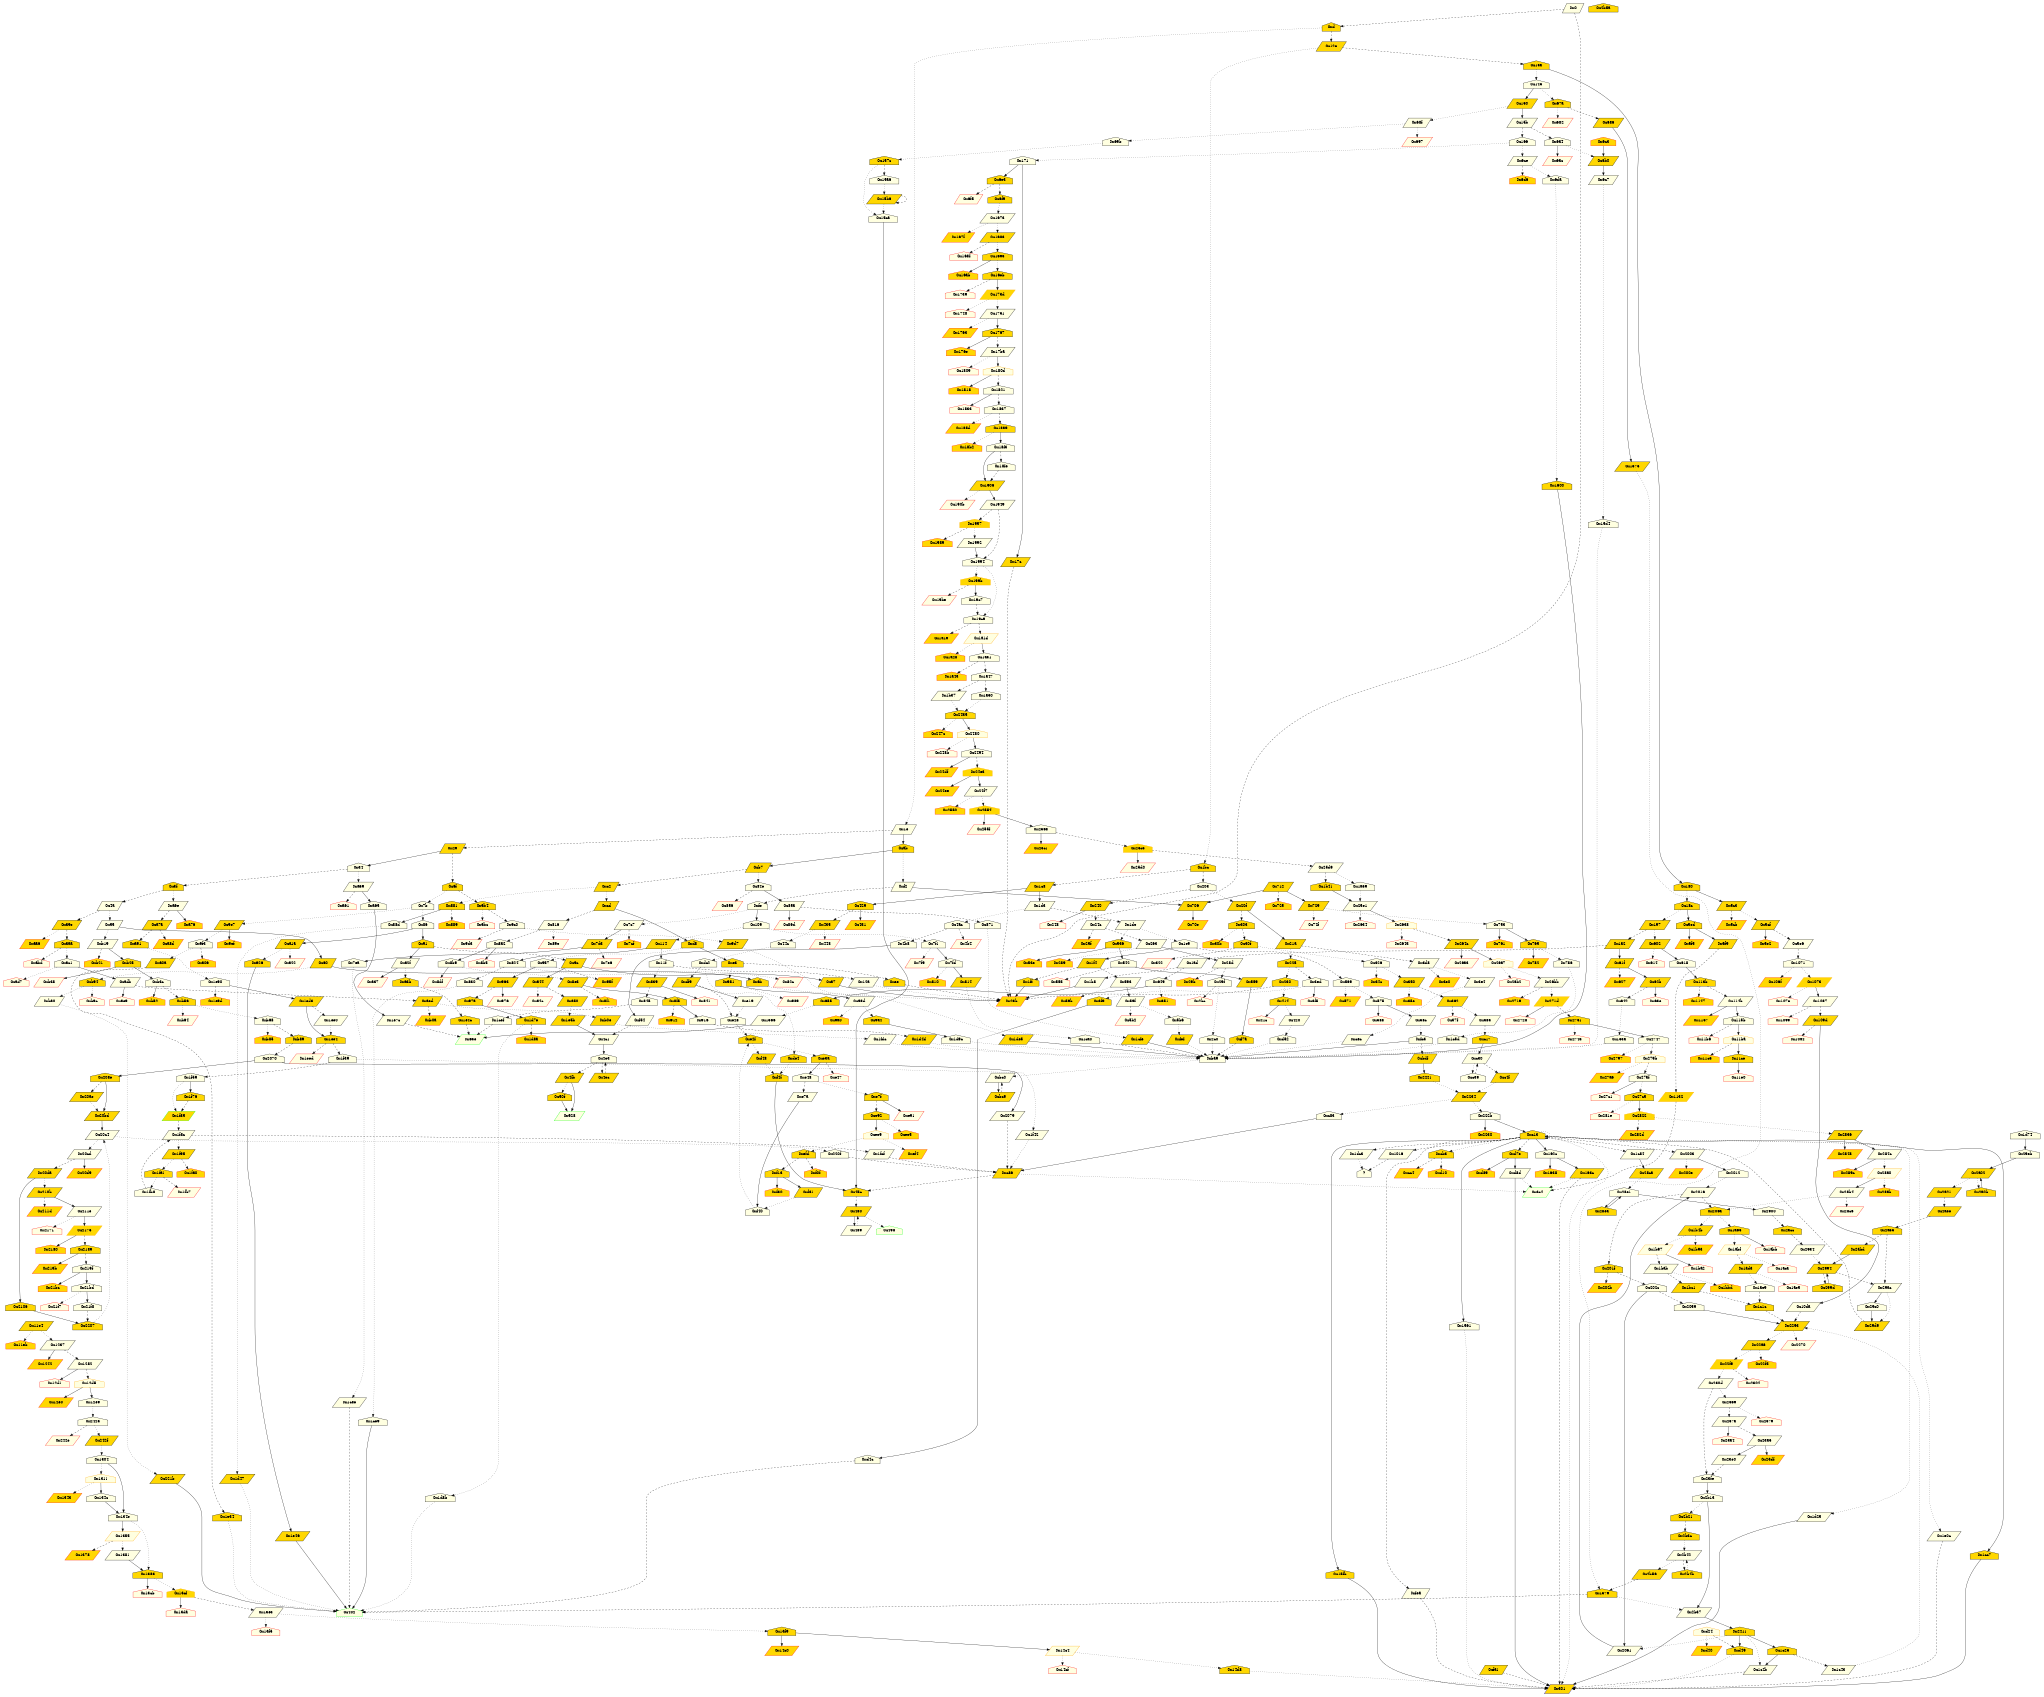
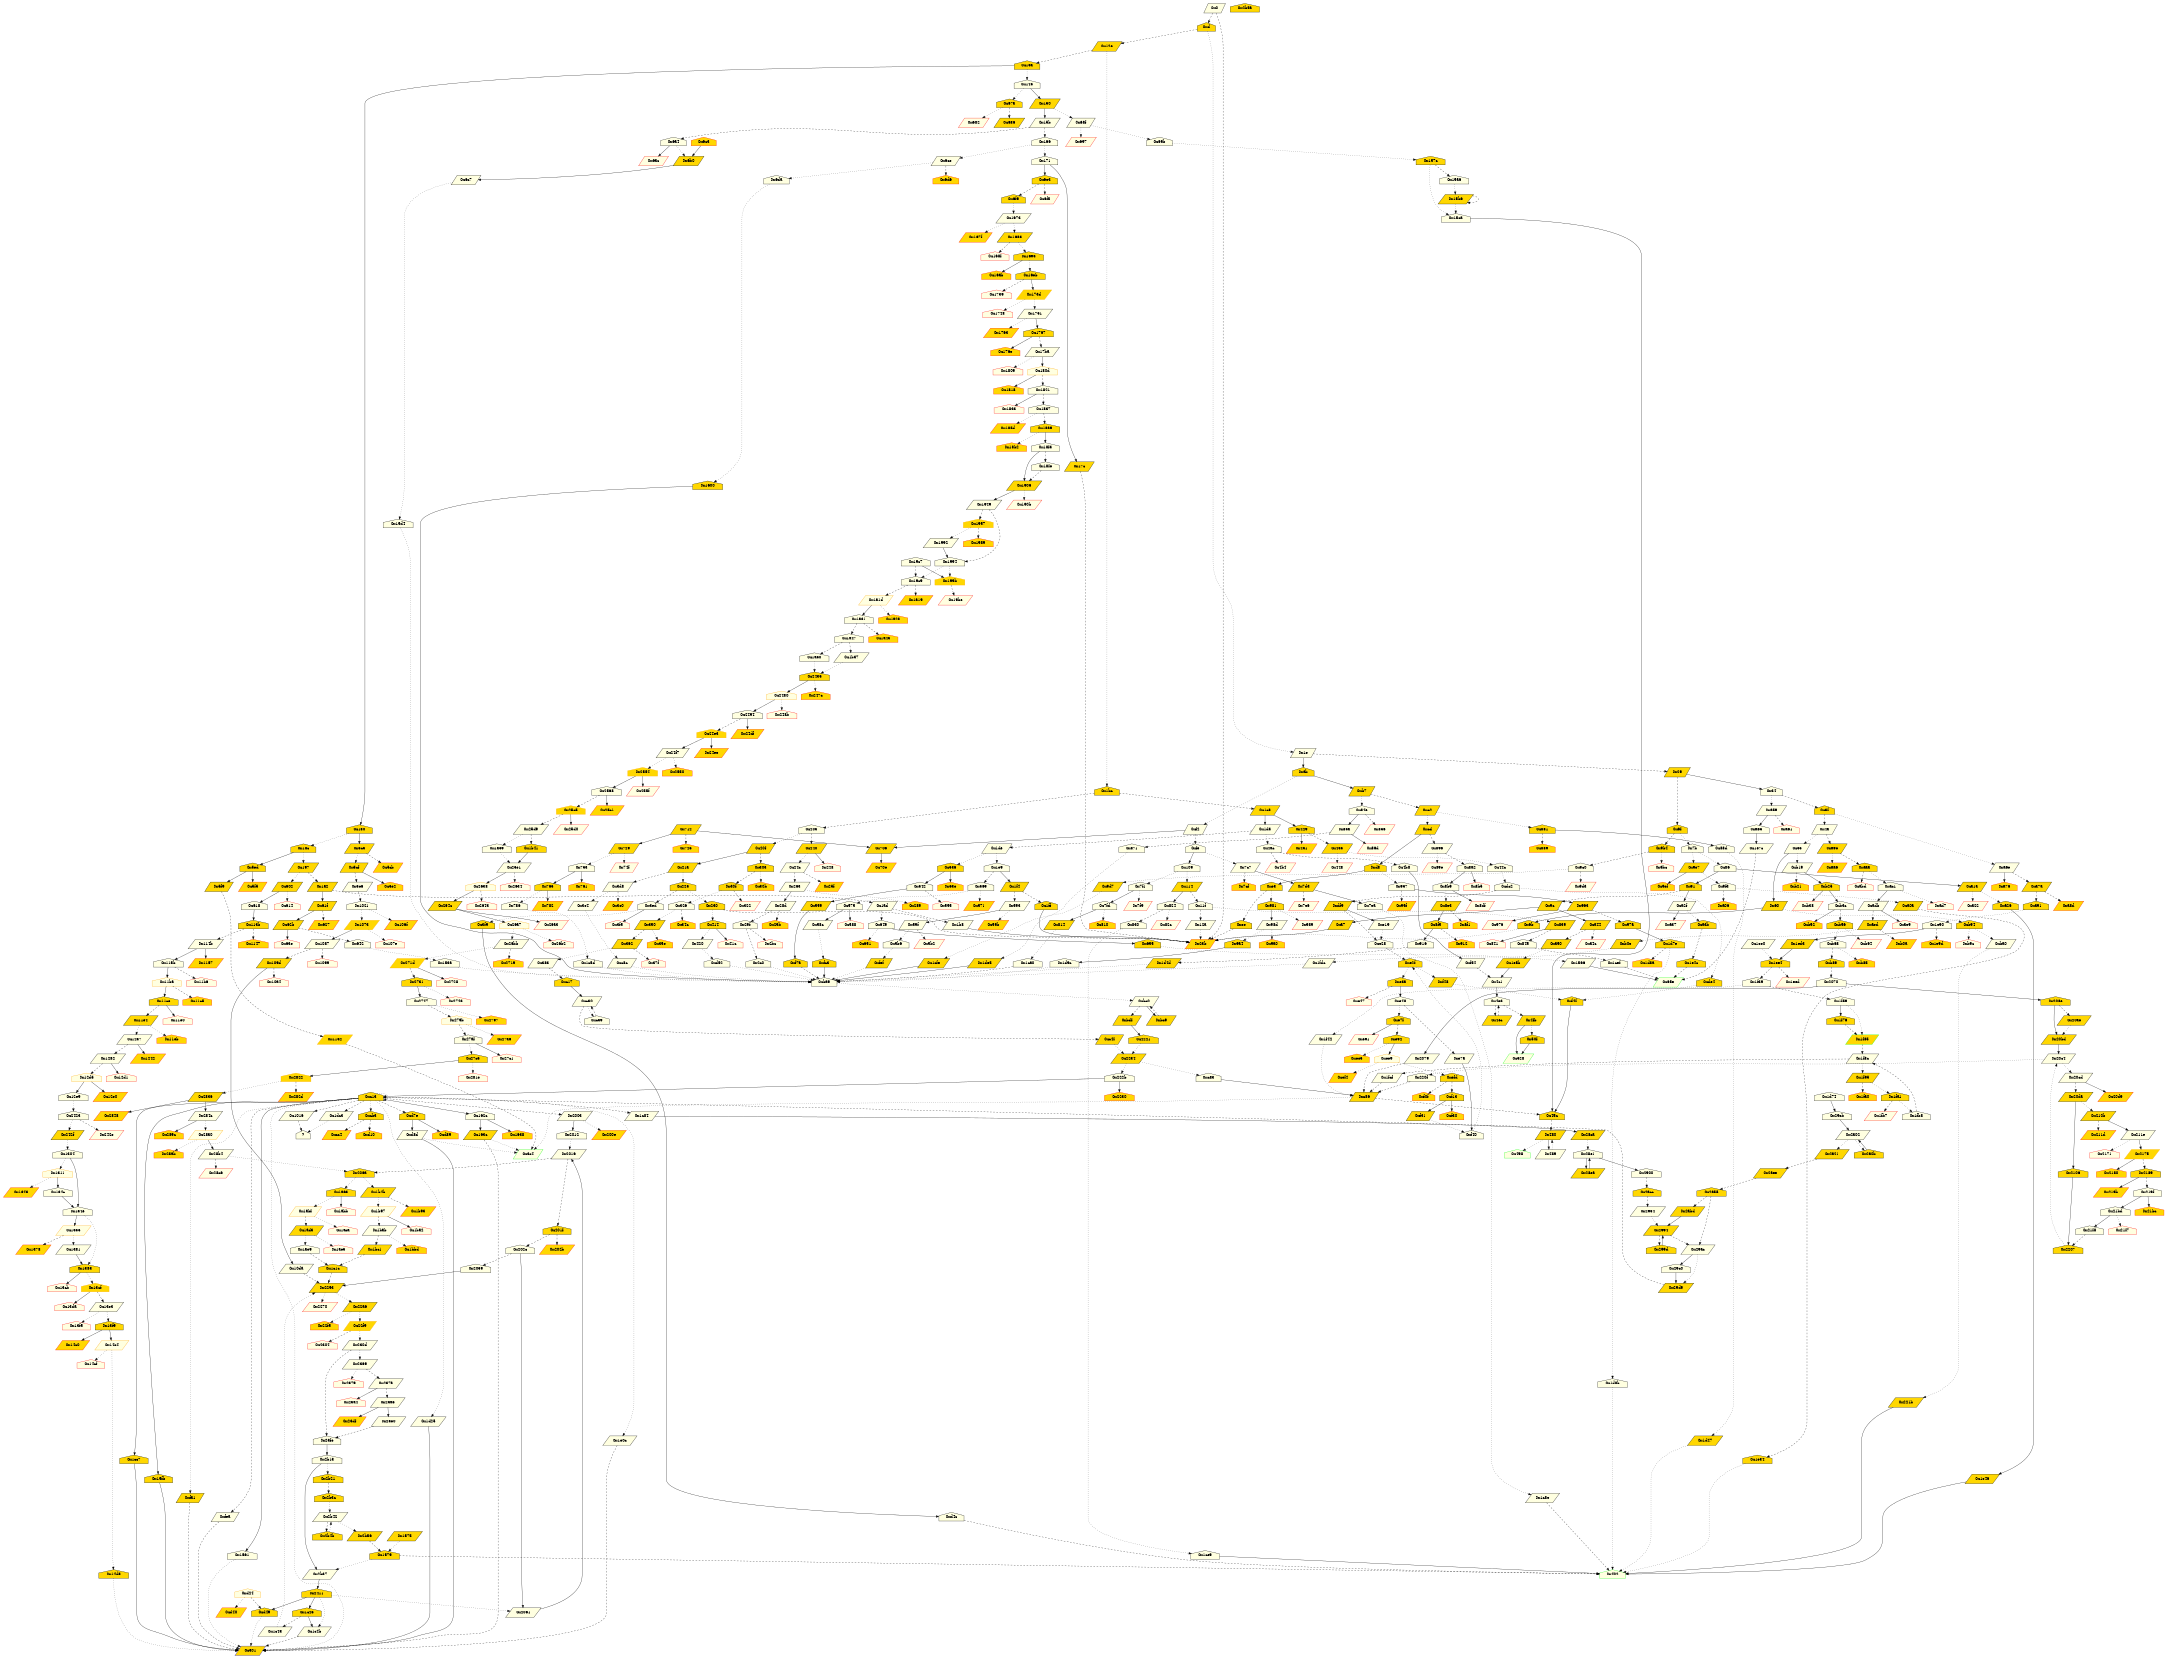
edge "0x686" -> "0x1575": removed
edge "0x199b" -> "0x19c7": reversed
node "0x816": label "0x816" -> "0x896"
edge "0x2638" -> "0x264c": style dashed -> solid
node "0x1071": label "0x1071" -> "0x1021"
edge "0x29f" -> "0x2c0": style dotted -> dashed
edge "0x11ce" -> "0x11e4": added
edge "0x1ed3" -> "0x1ee0": removed
node "0xfc3": fillcolor lightyellow -> gold
edge "0xfc3" -> "0xbdf": now "0xbc0" -> "0xbdf"
node "0x2a02": fillcolor gold -> lightyellow
node "0x28ea": shape house -> parallelogram
edge "0xc13" -> "0xfa1": added
